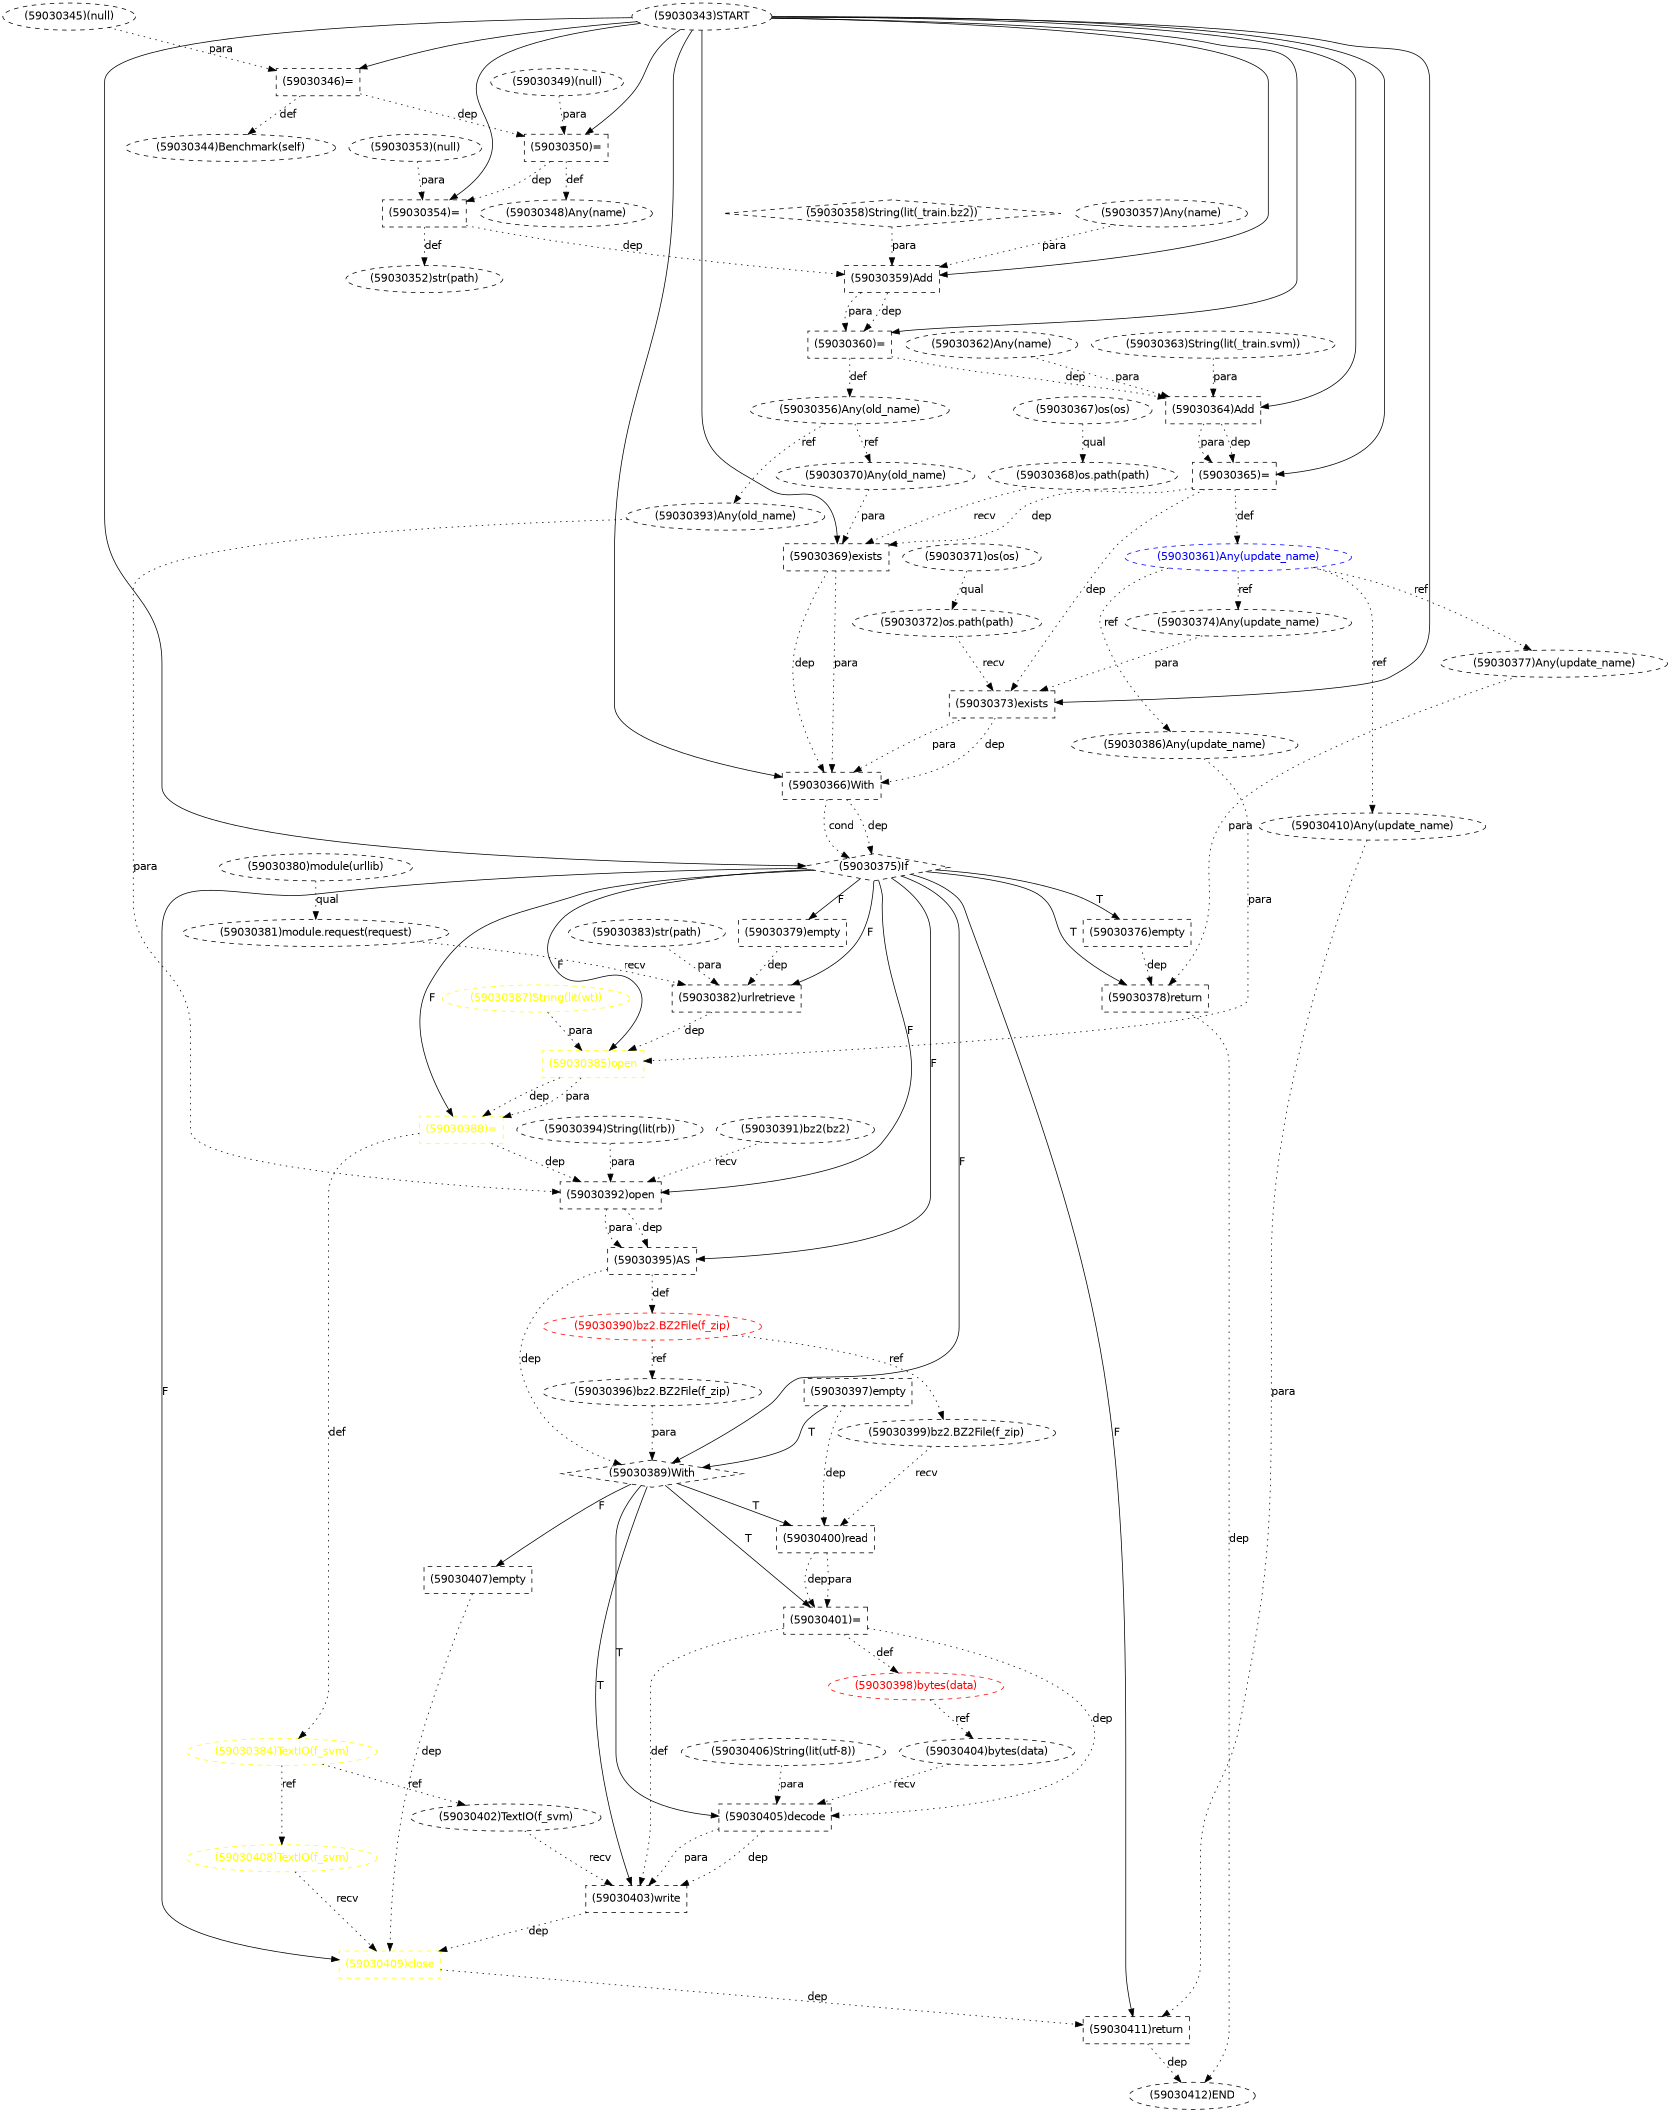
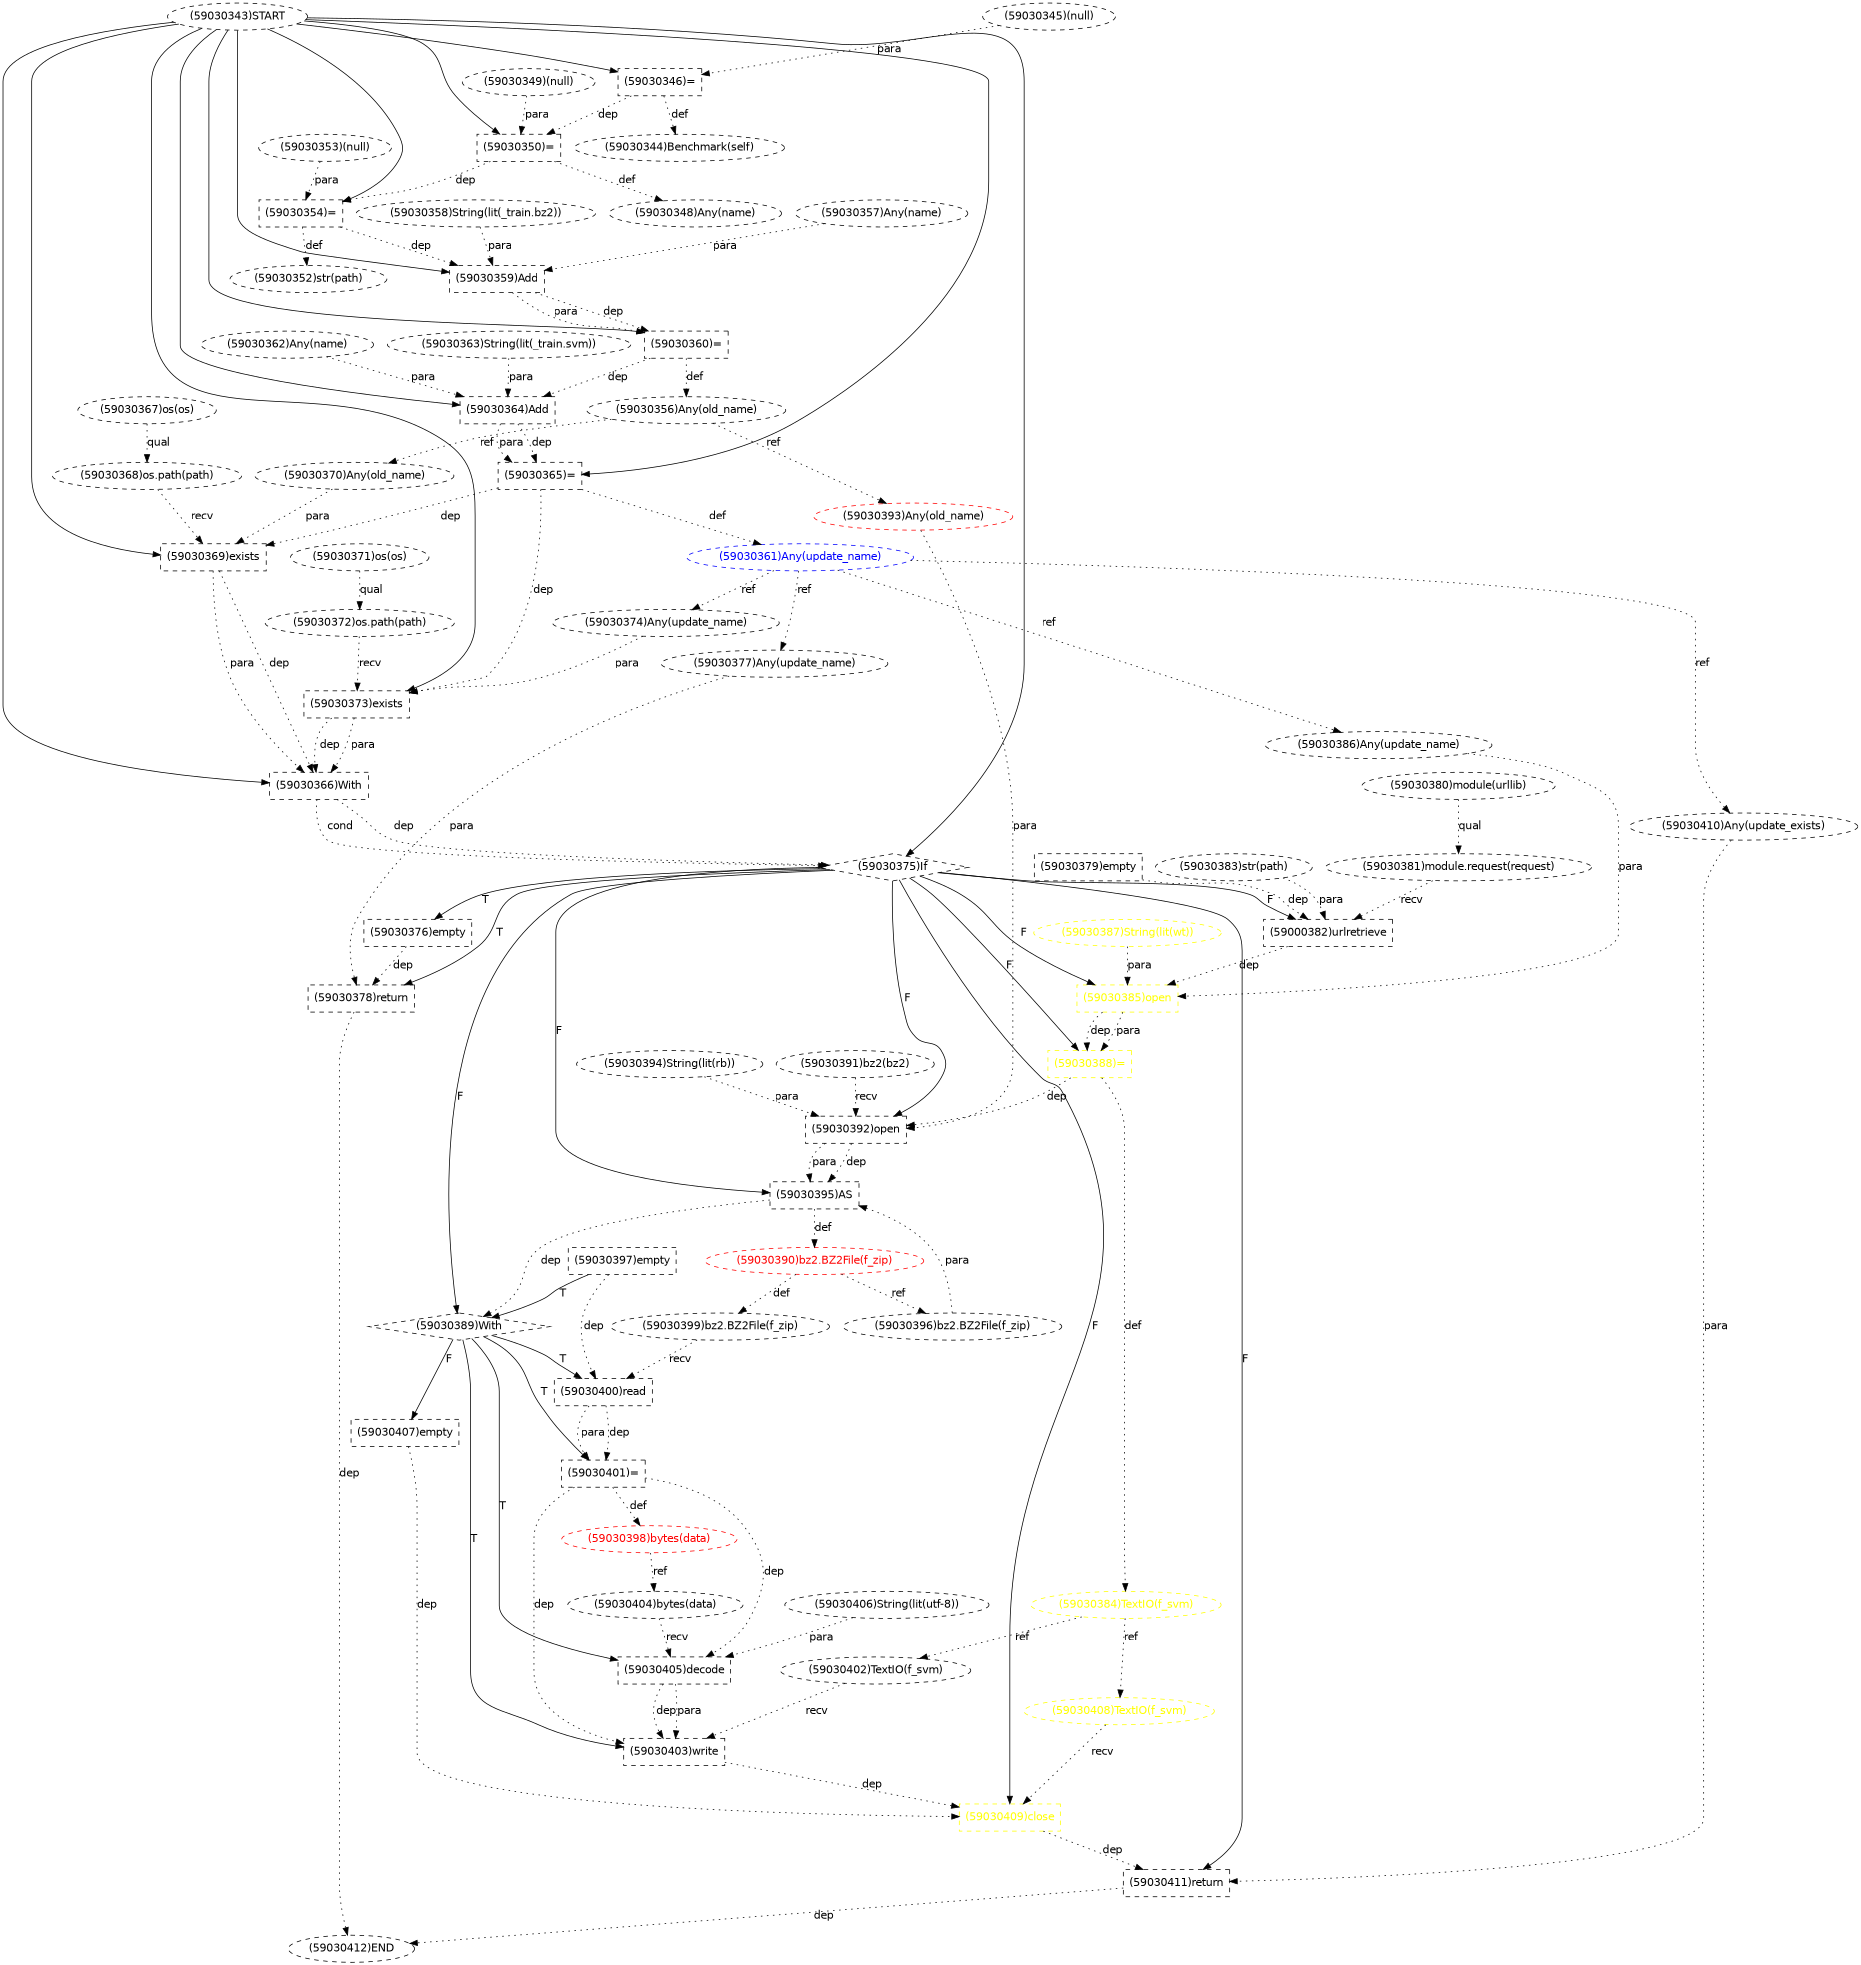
node "(59030358)String(lit(_train.bz2))": shape diamond -> ellipse
node "(59030393)Any(old_name)": color black -> red
node "(59030410)Any(update_name)": label "(59030410)Any(update_name)" -> "(59030410)Any(update_exists)"
edge "(59030375)If" -> "(59030379)empty": removed, label "F"
node "(59030382)urlretrieve": label "(59030382)urlretrieve" -> "(59000382)urlretrieve"
edge "(59030390)bz2.BZ2File(f_zip)" -> "(59030399)bz2.BZ2File(f_zip)": label "ref" -> "def"
edge "(59030396)bz2.BZ2File(f_zip)" -> "(59030389)With": now "(59030396)bz2.BZ2File(f_zip)" -> "(59030395)AS"
edge "(59030401)=" -> "(59030403)write": label "def" -> "dep"
